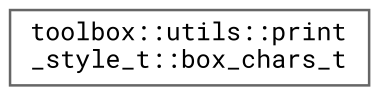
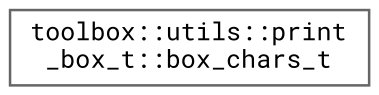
node "toolbox::utils::print _style_t::box_chars_t": label "toolbox::utils::print _style_t::box_chars_t" -> "toolbox::utils::print _box_t::box_chars_t"
